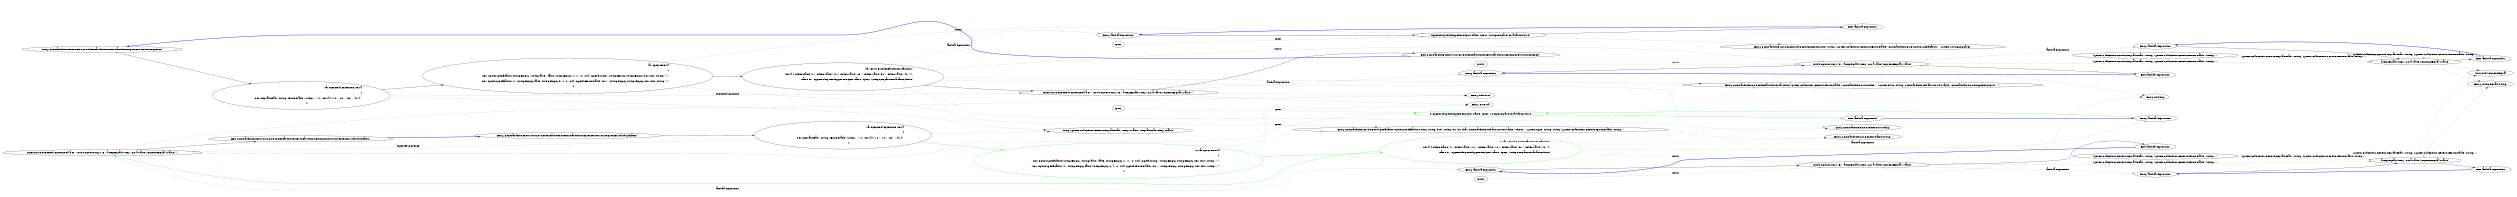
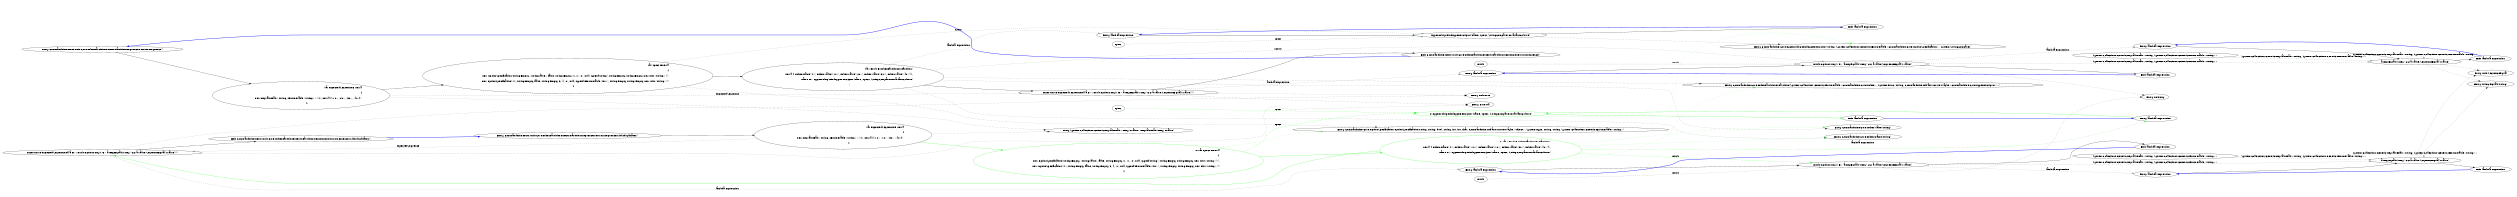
node "Unit Unk.SequenceEqual": label "Unit Unk.SequenceEqual" -> "Entry Unk.SequenceEqual"
node "Entry CommandLine.Core.Token.List(string)": label "Entry CommandLine.Core.Token.List(string)" -> "Entry CommandLine.Core.Token.Value(string)"
